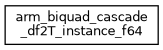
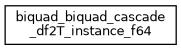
node "arm_biquad_cascade _df2T_instance_f64": label "arm_biquad_cascade _df2T_instance_f64" -> "biquad_biquad_cascade _df2T_instance_f64"
